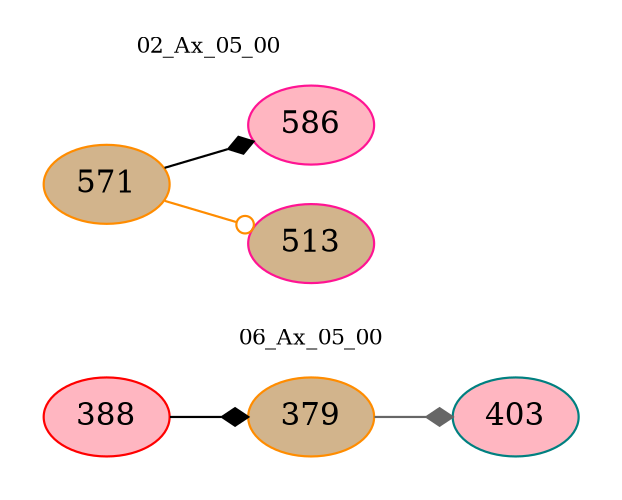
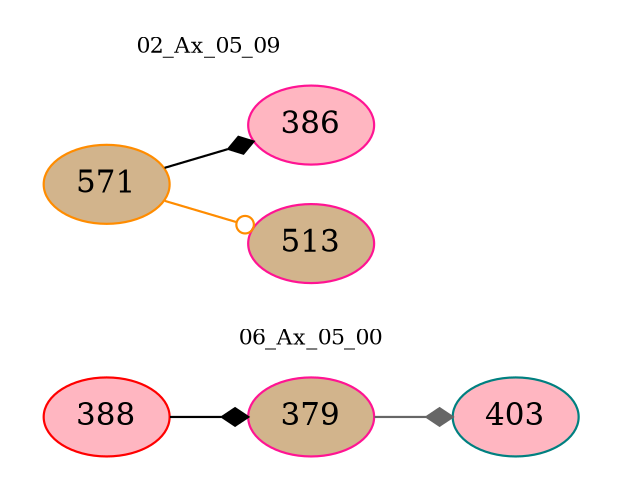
cluster "02_Ax_05_00": label "02_Ax_05_00" -> "02_Ax_05_09"
node "586": label "586" -> "386"
node "379": color darkorange -> deeppink
